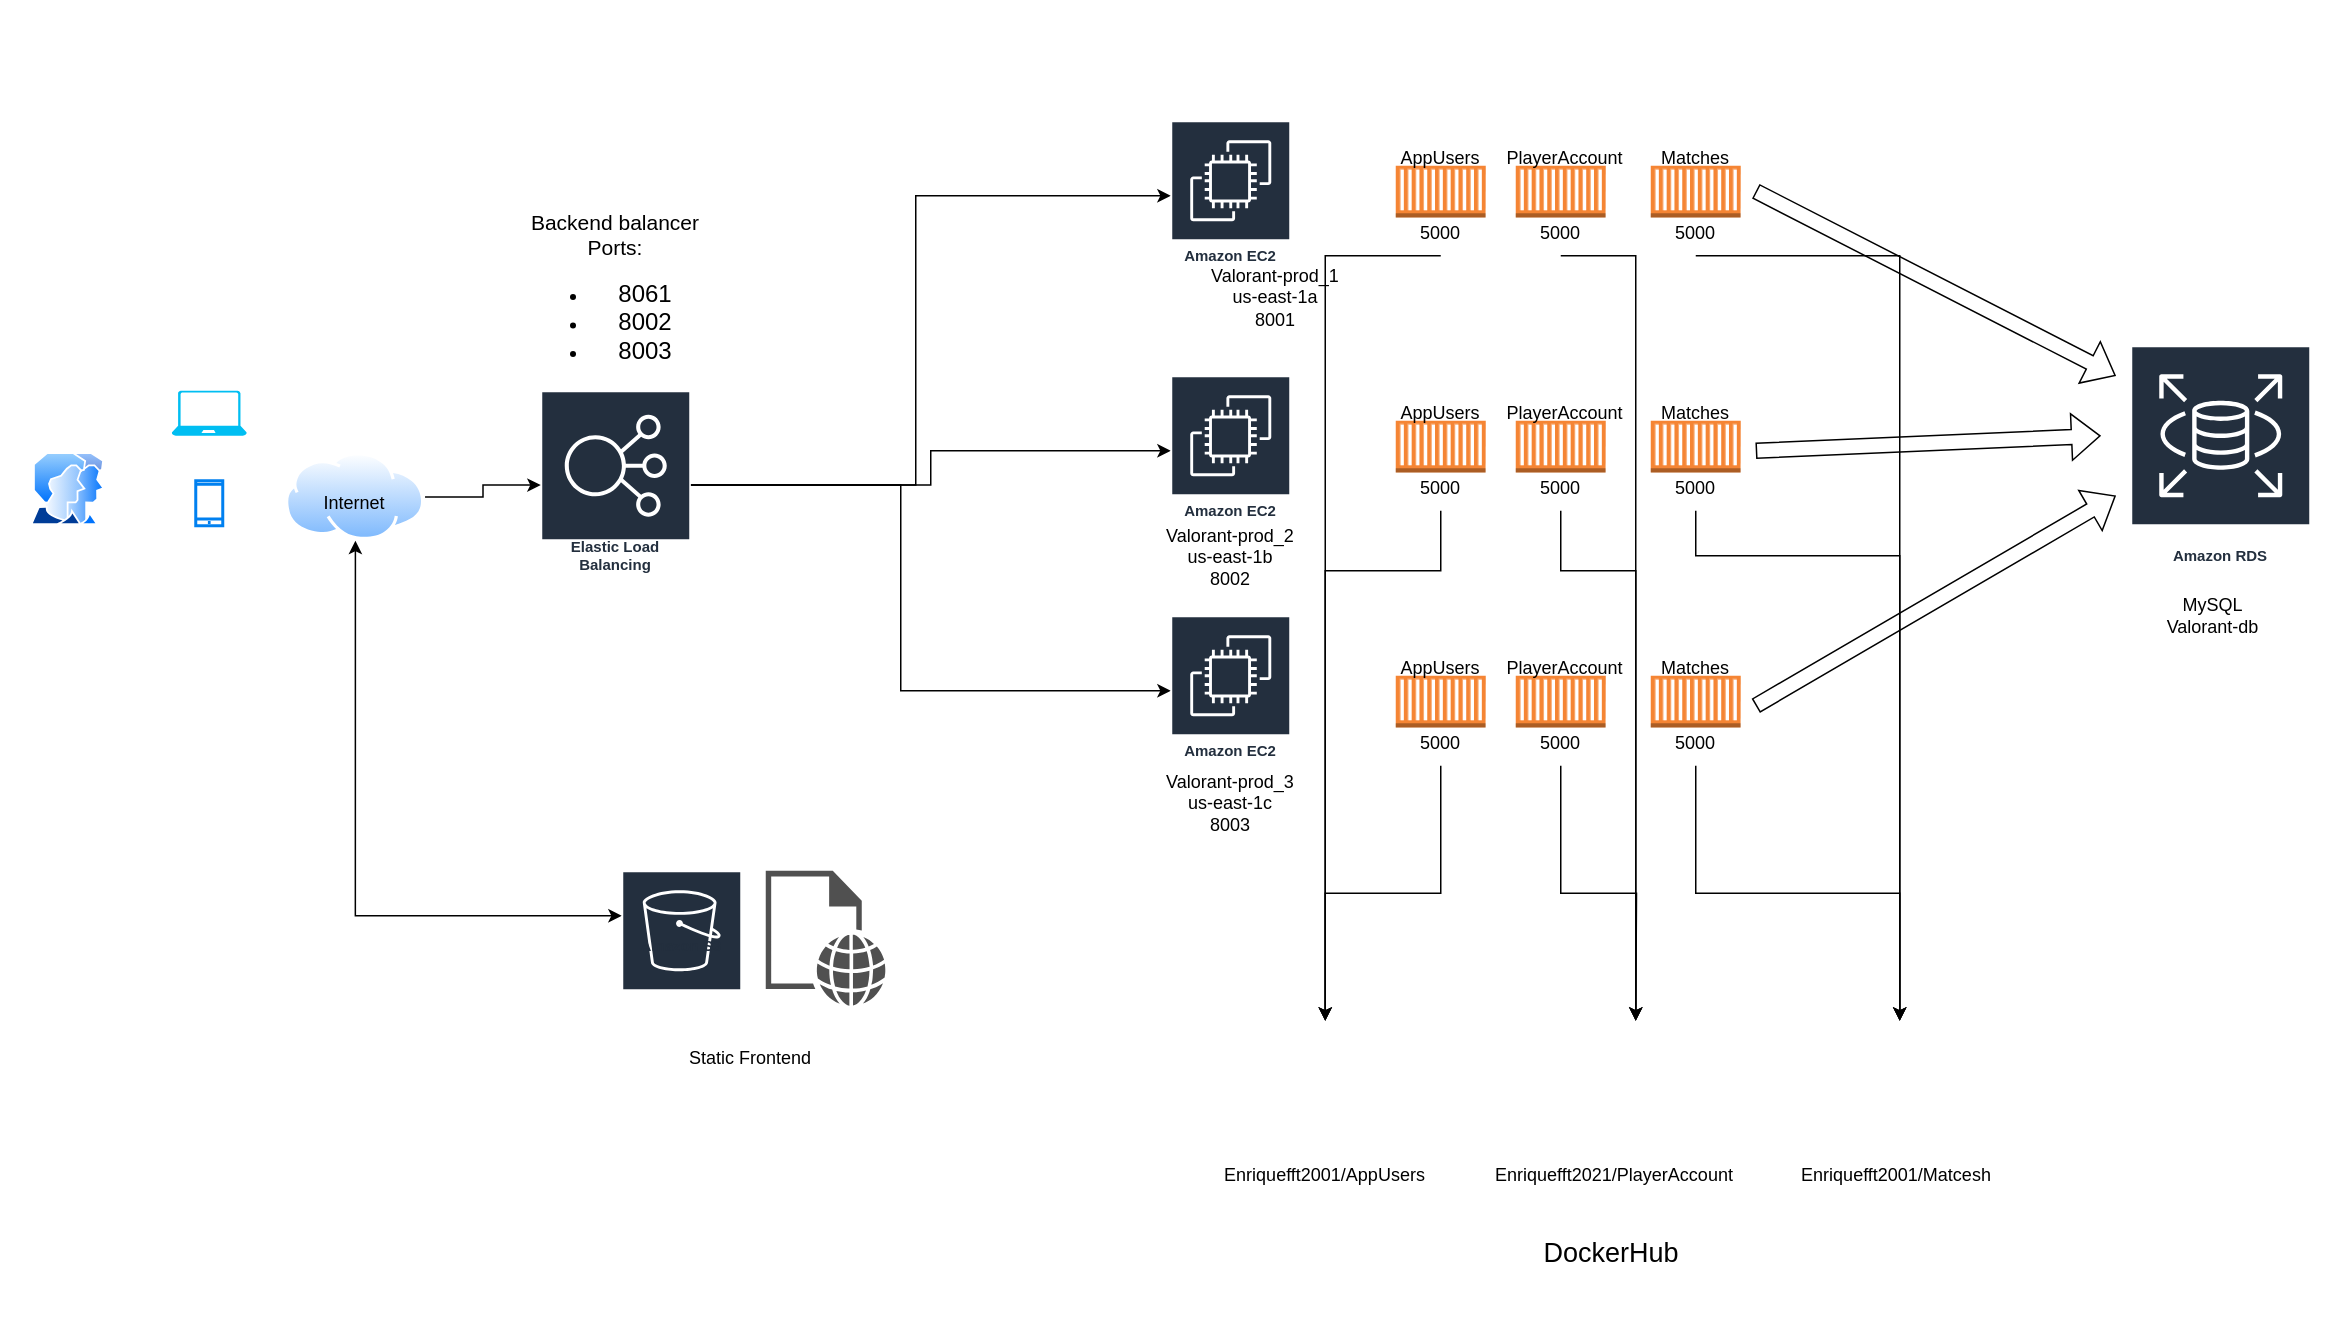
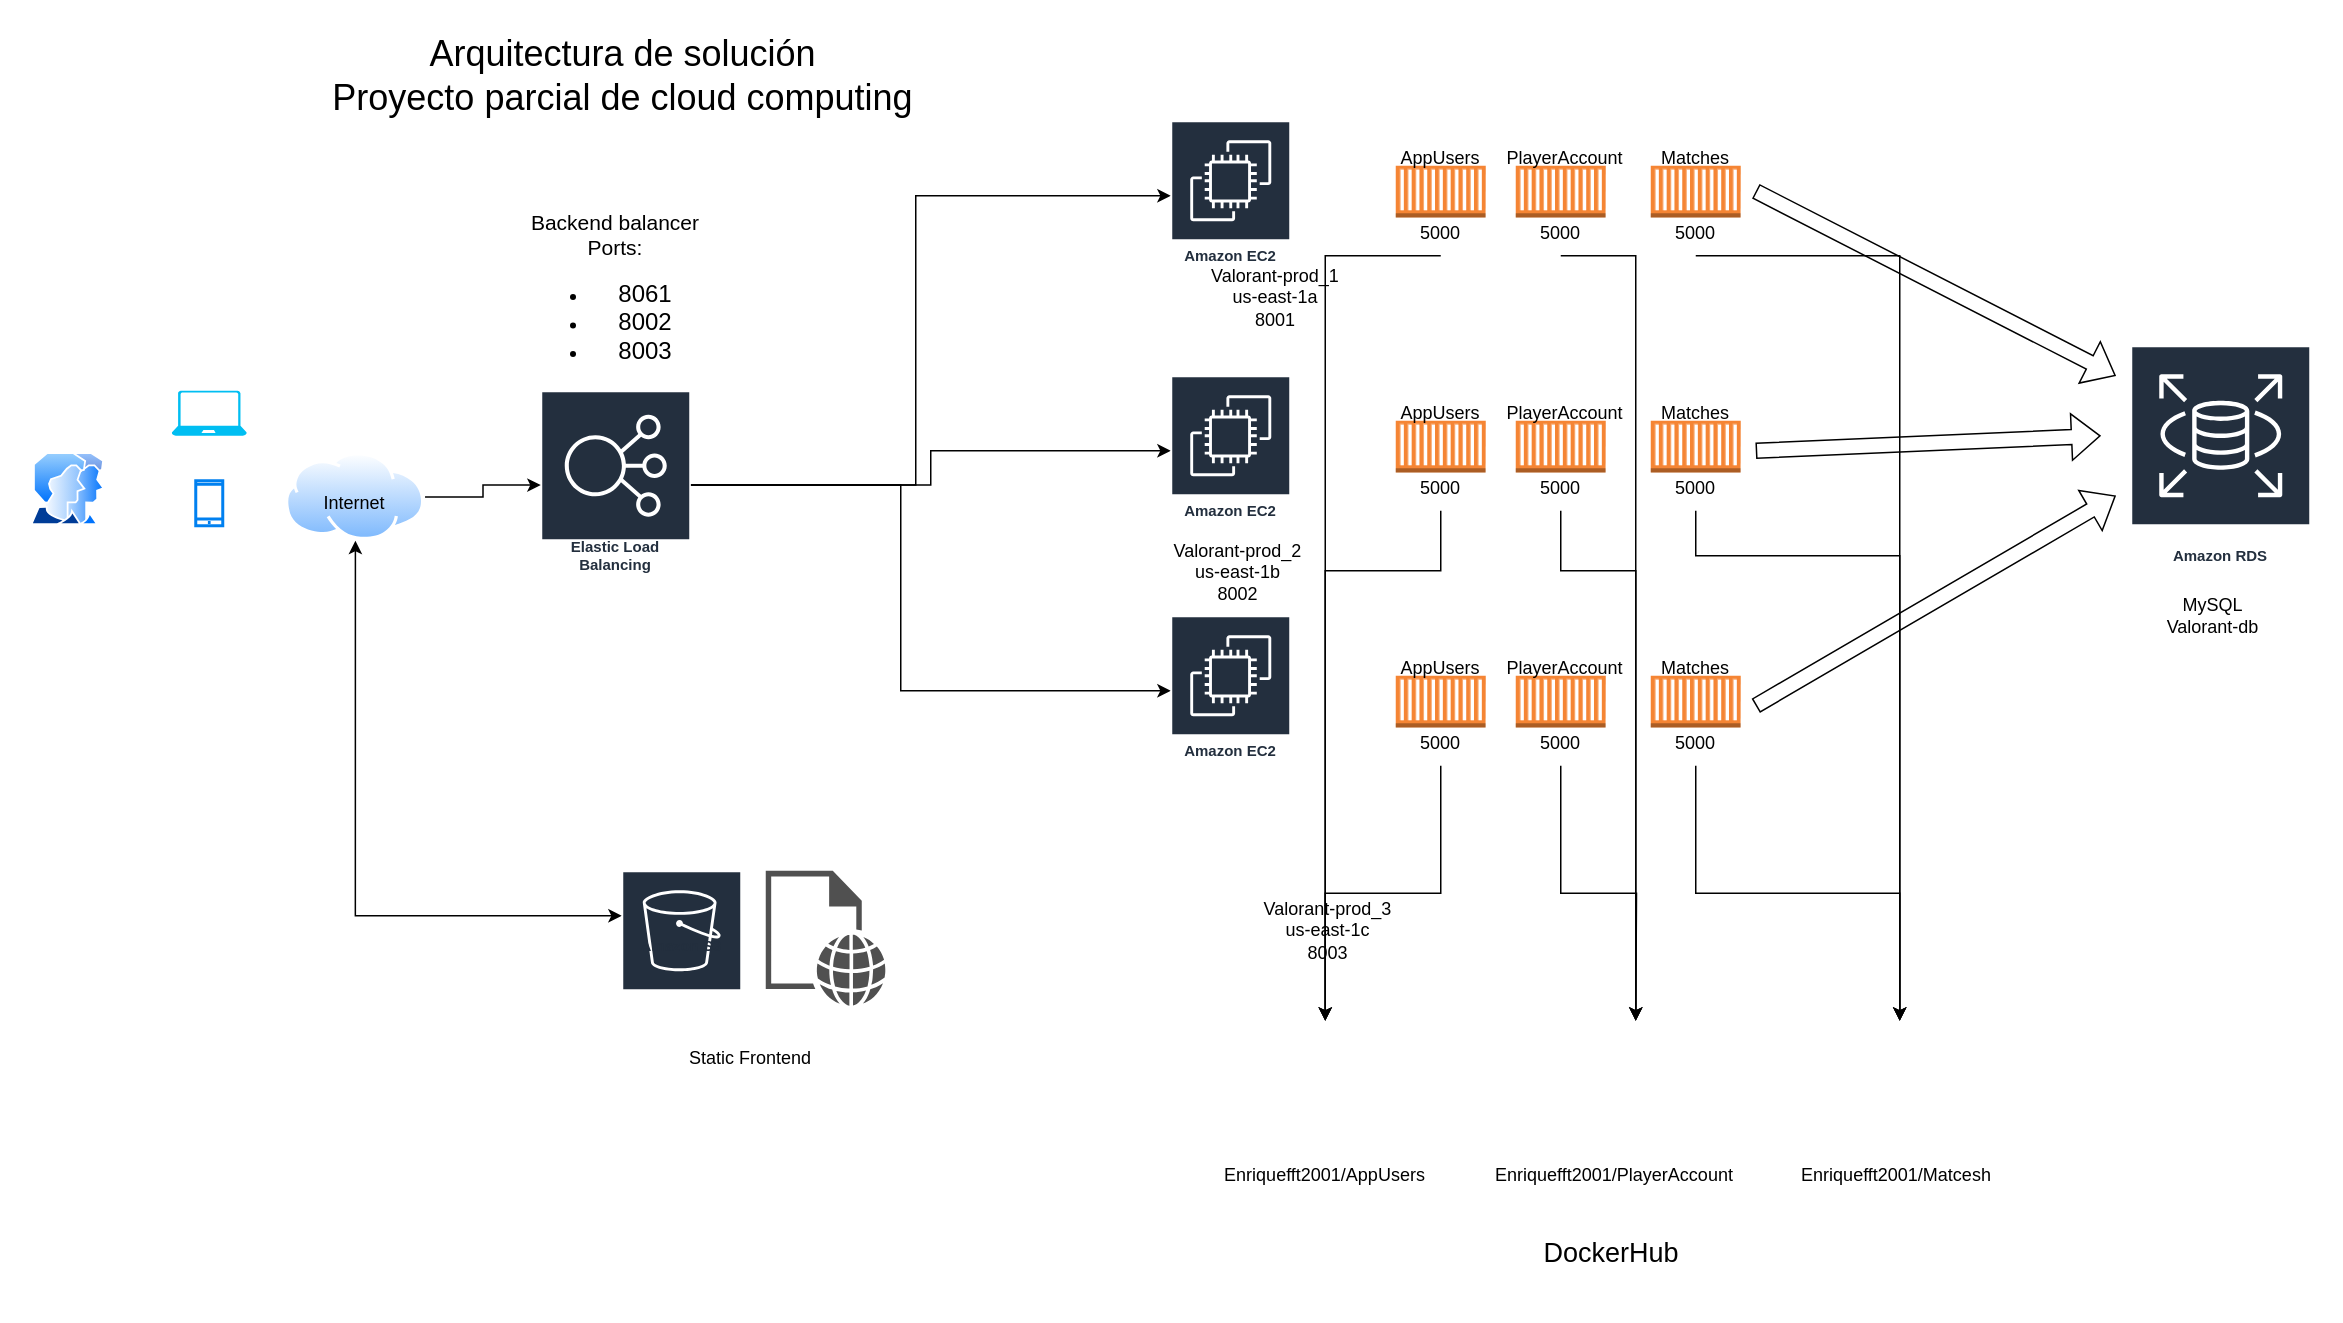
node "Arquitectura de solución Proyecto parcial de cloud computing": added
node "Valorant-prod_2 us-east-1b 8002": moved (1231, 557) -> (1238, 572)
node "Valorant-prod_3 us-east-1c 8003": moved (1231, 803) -> (1328, 931)
node "Enriquefft2021/PlayerAccount": label "Enriquefft2021/PlayerAccount" -> "Enriquefft2001/PlayerAccount"
